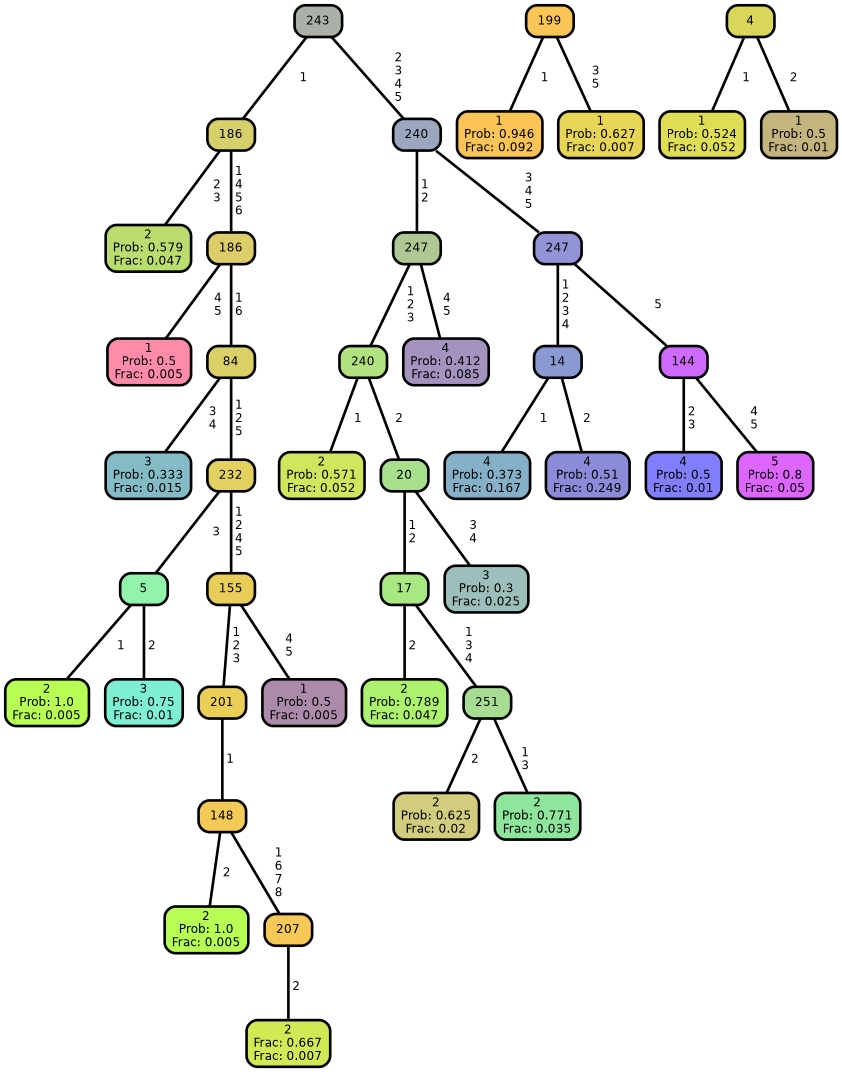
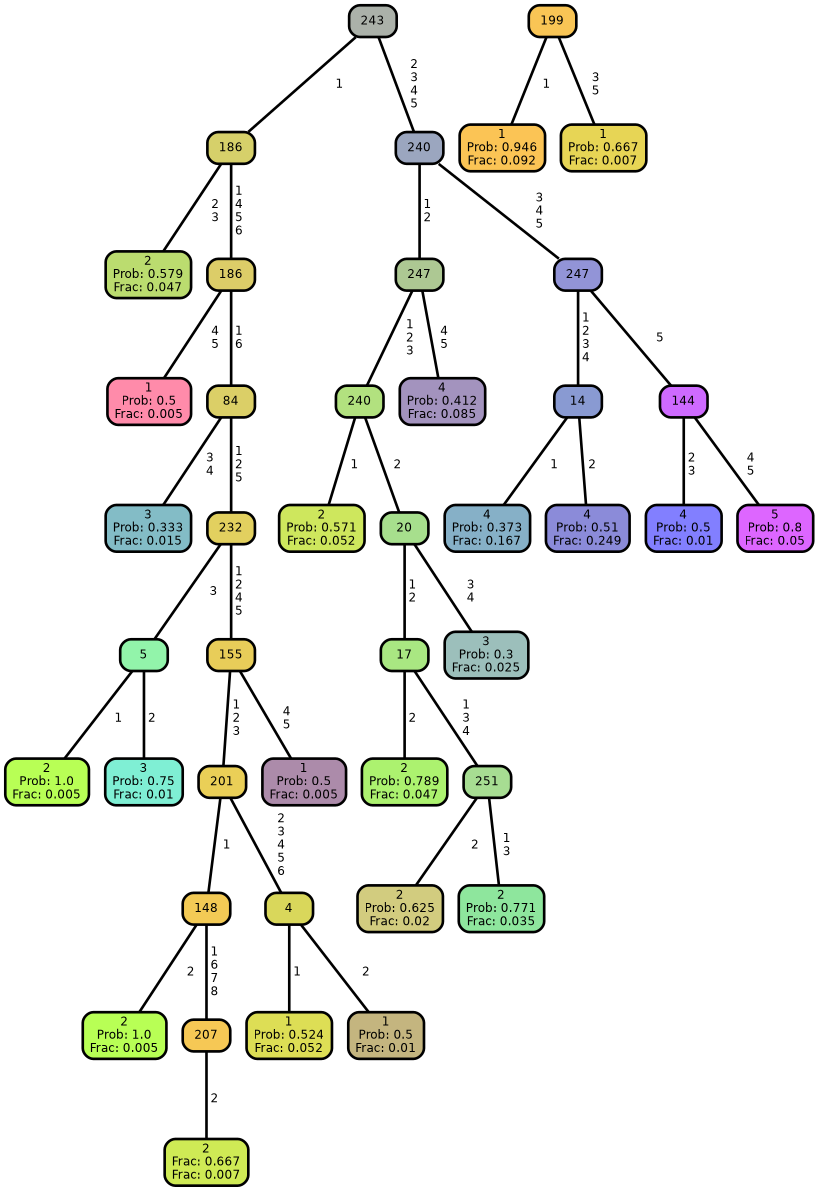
node "1 Prob: 0.627 Frac: 0.007": label "1 Prob: 0.627 Frac: 0.007" -> "1 Prob: 0.667 Frac: 0.007"
edge "201" -- "4": added, label "2 3 4 5 6"
